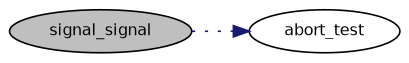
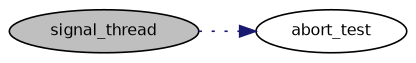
node "signal_signal": label "signal_signal" -> "signal_thread"
